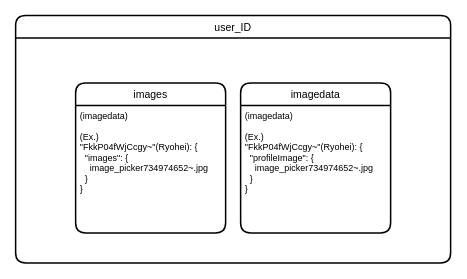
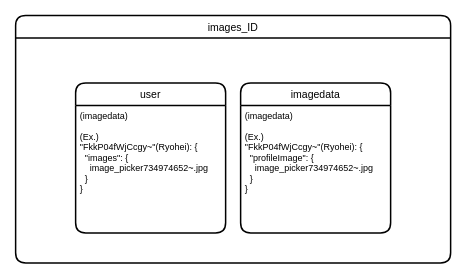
node "user_ID": label "user_ID" -> "images_ID"
node "images": label "images" -> "user"
